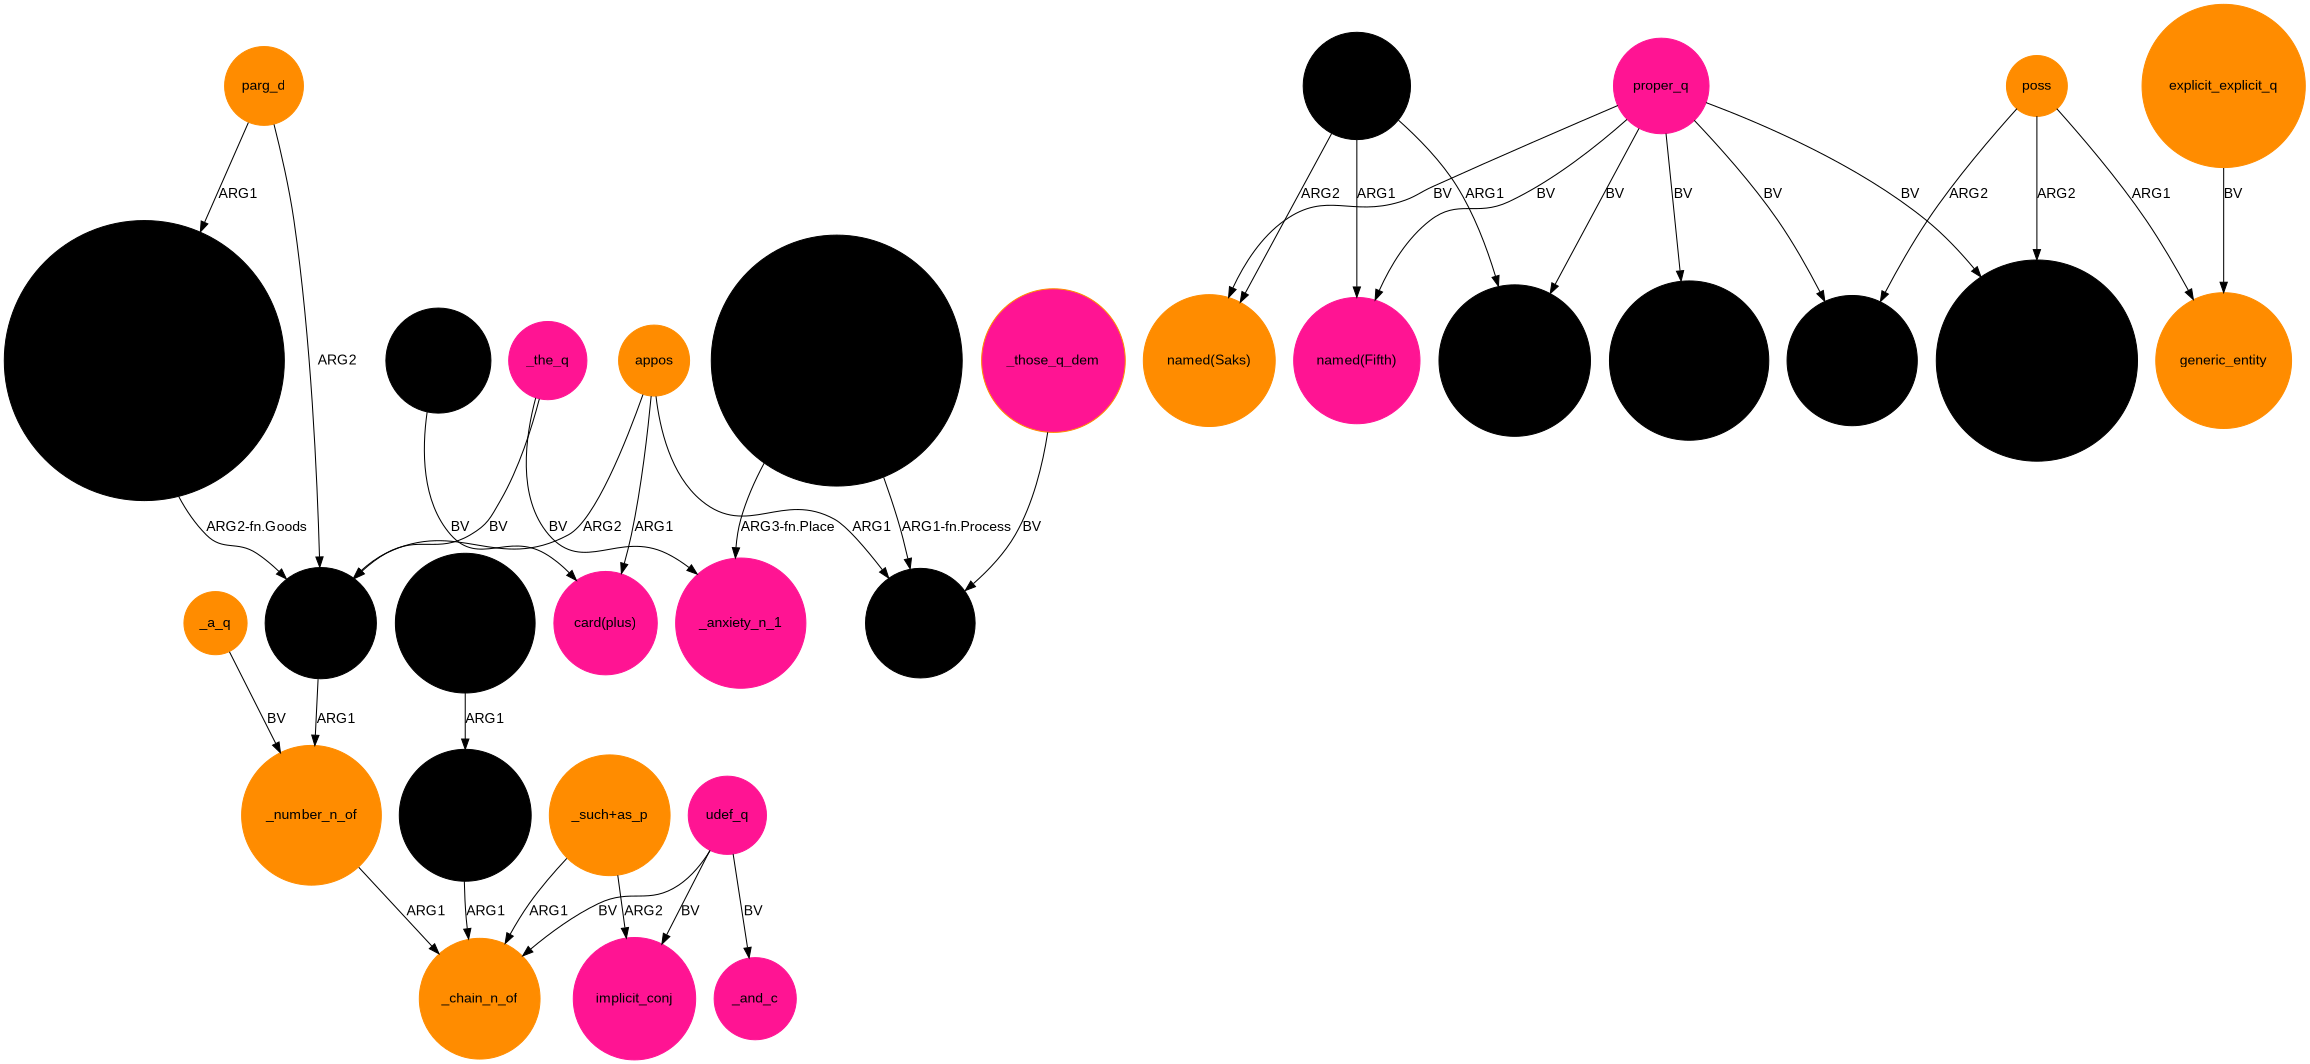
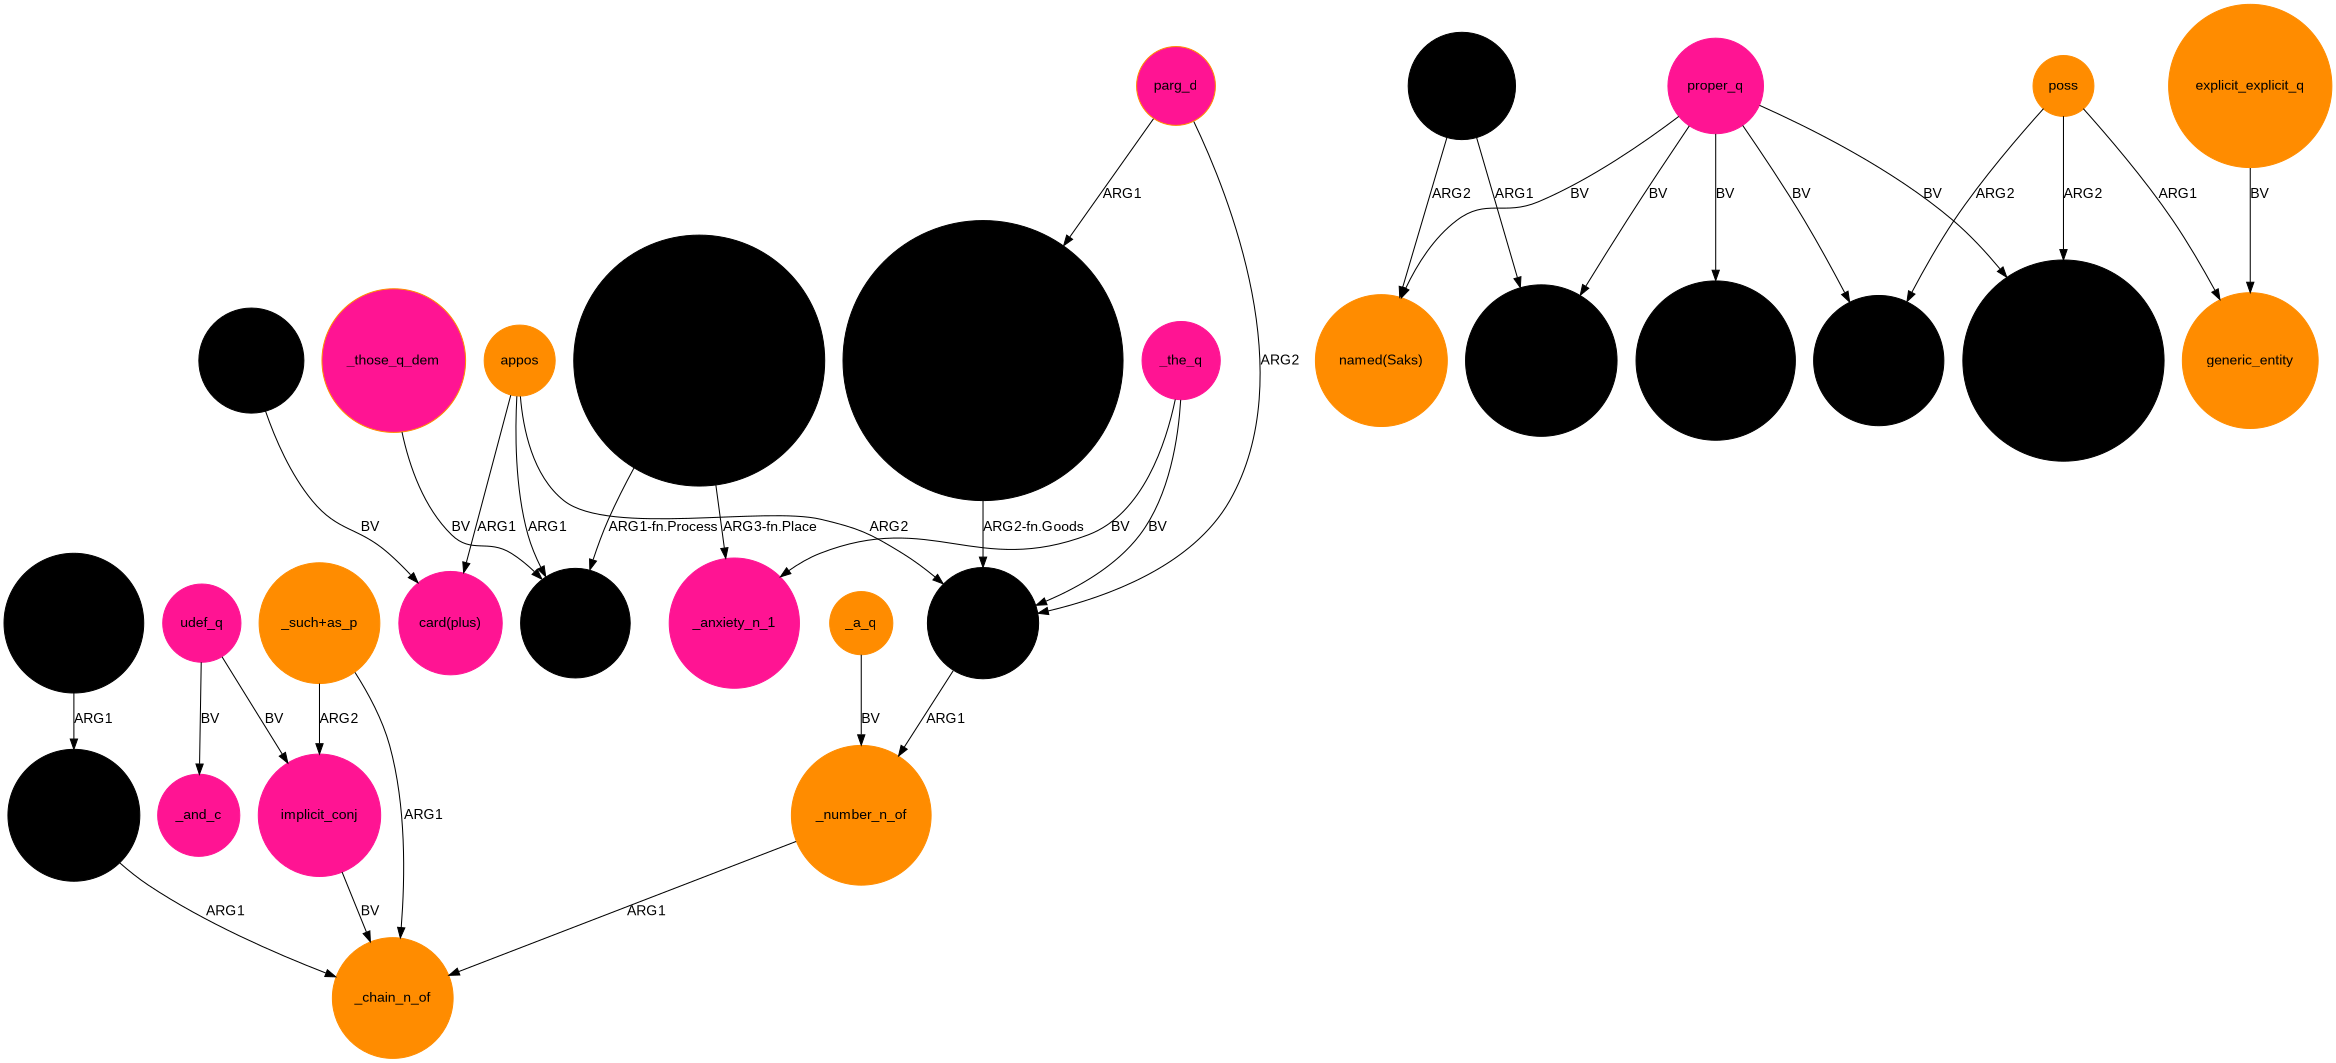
node "parg_d": fillcolor darkorange -> deeppink
node "named(Fifth)": removed
edge "udef_q" -> "_chain_n_of": now "implicit_conj" -> "_chain_n_of"
